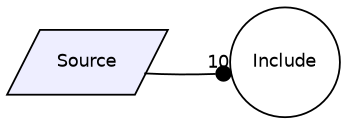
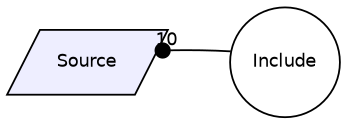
edge "Source" -> "Include": reversed
